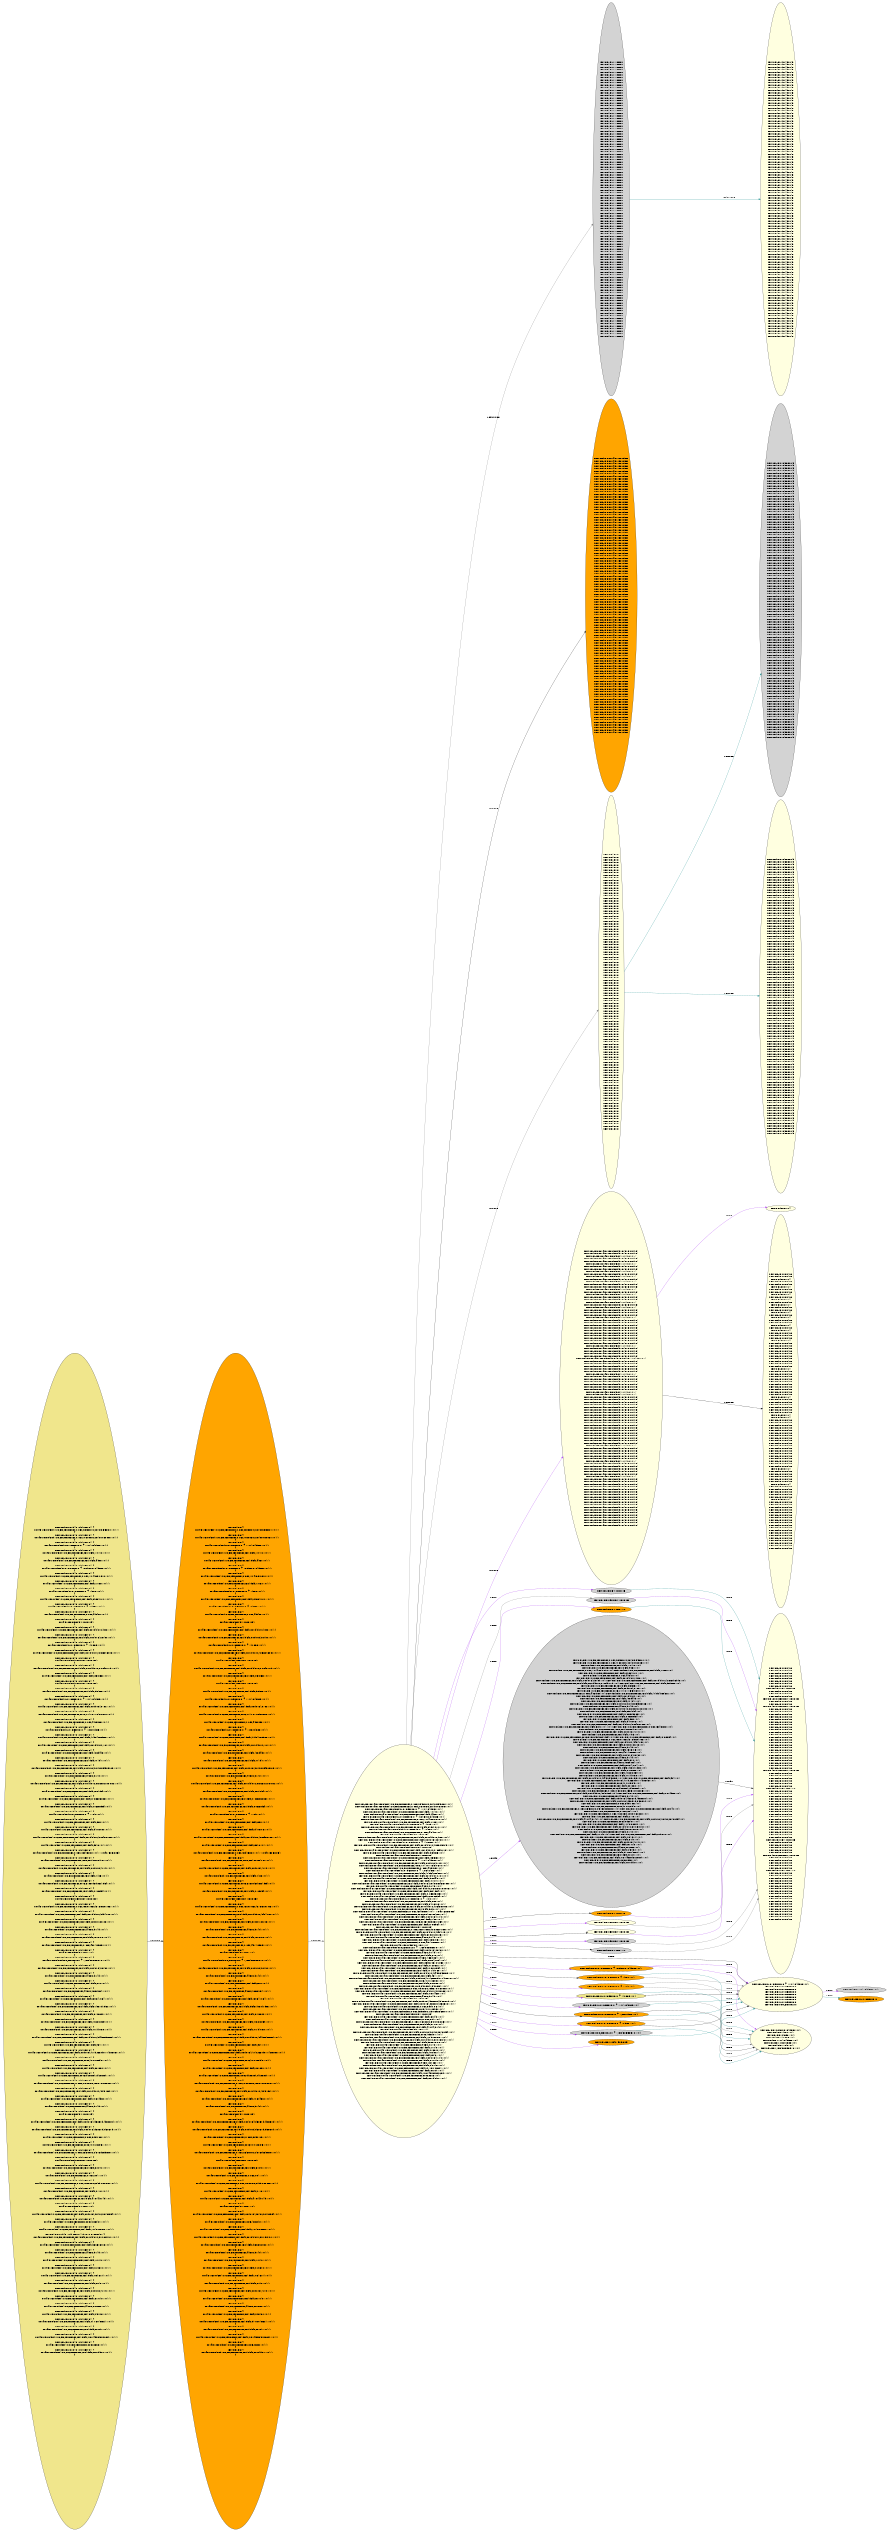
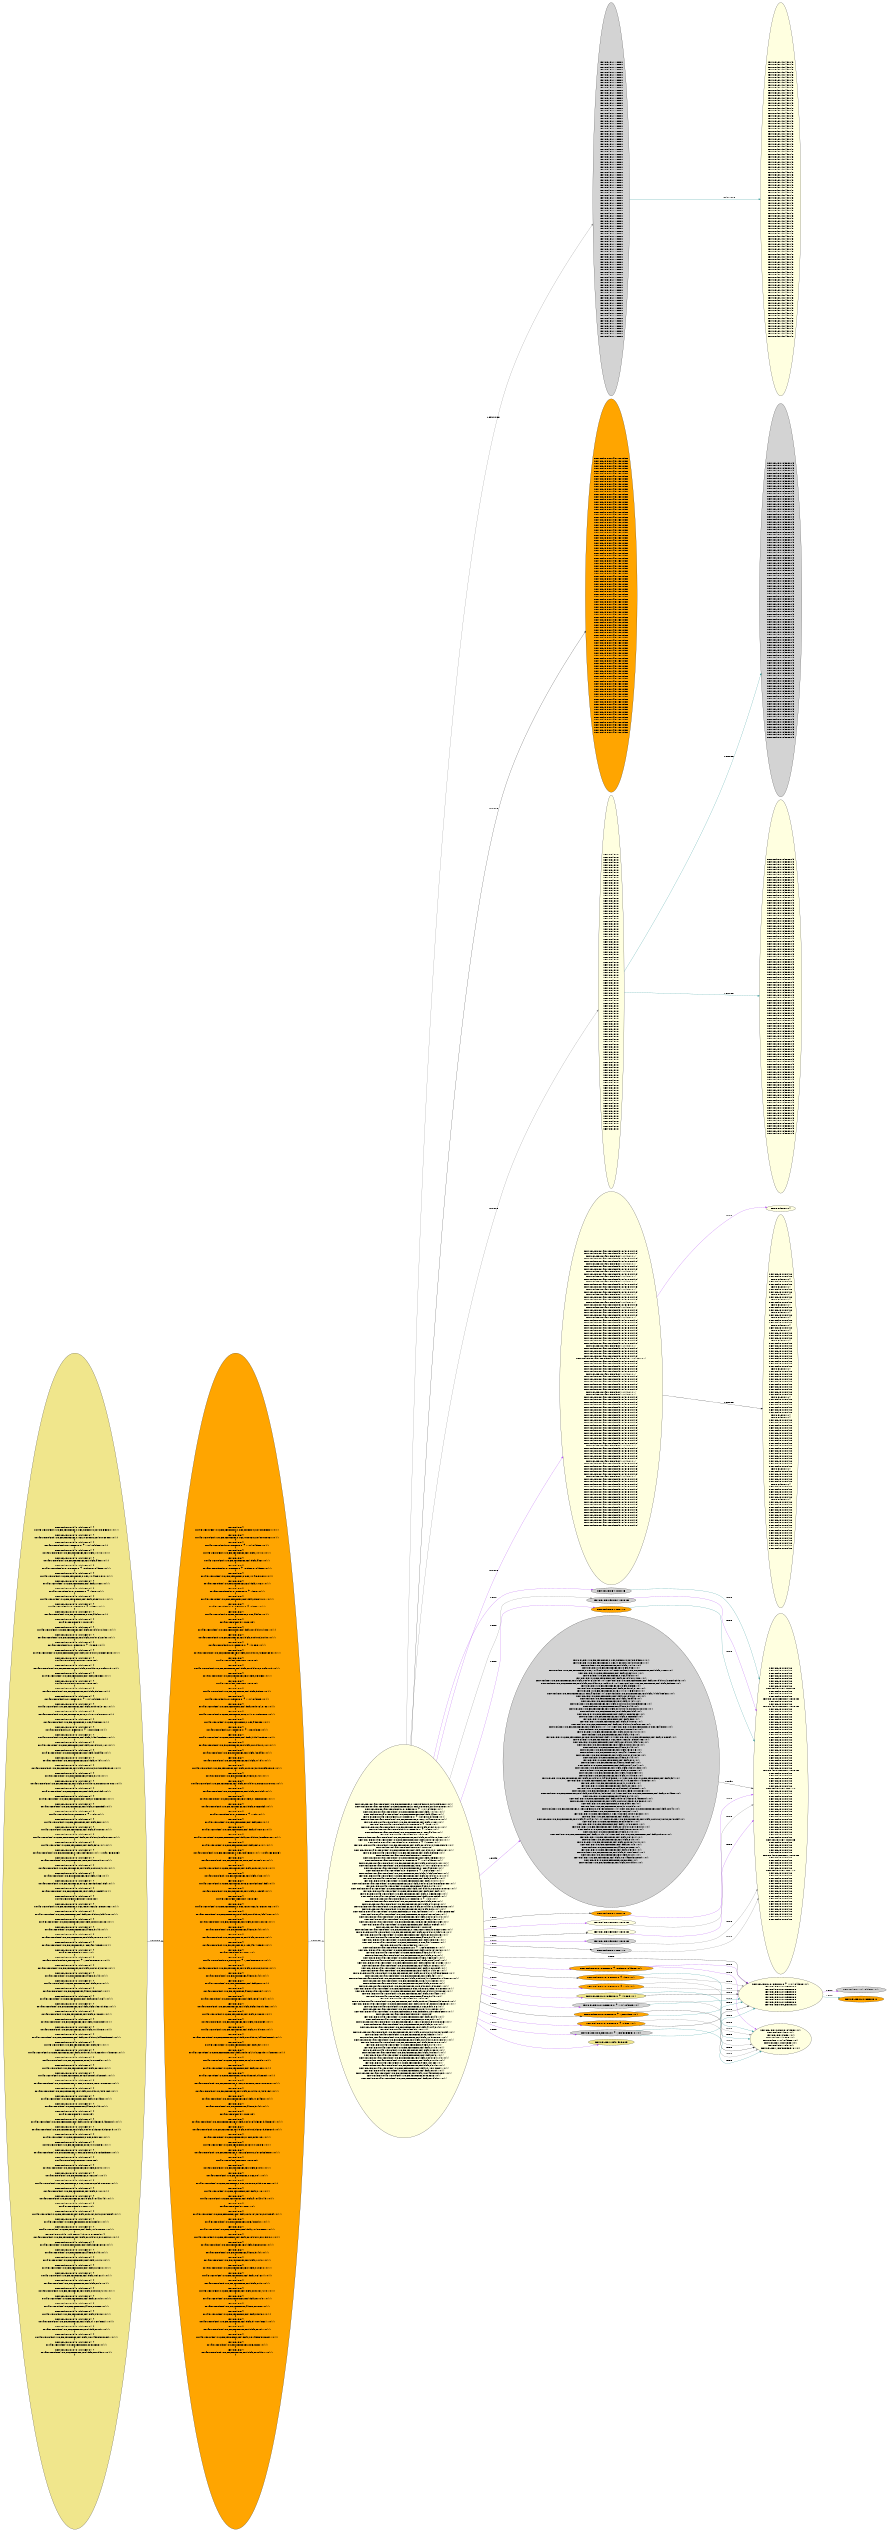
node "setUp#?#3:MSG_VERBOSE": fillcolor orange -> khaki
